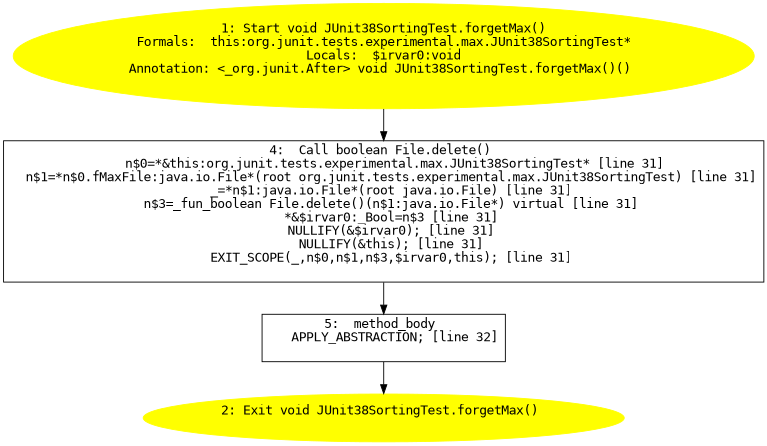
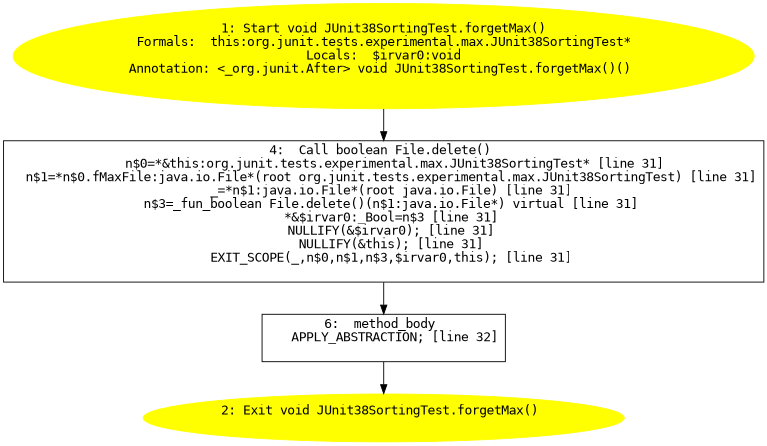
node "5:  method_body APPLY_ABSTRACTION; [line 32]": label "5:  method_body APPLY_ABSTRACTION; [line 32]" -> "6:  method_body APPLY_ABSTRACTION; [line 32]"
